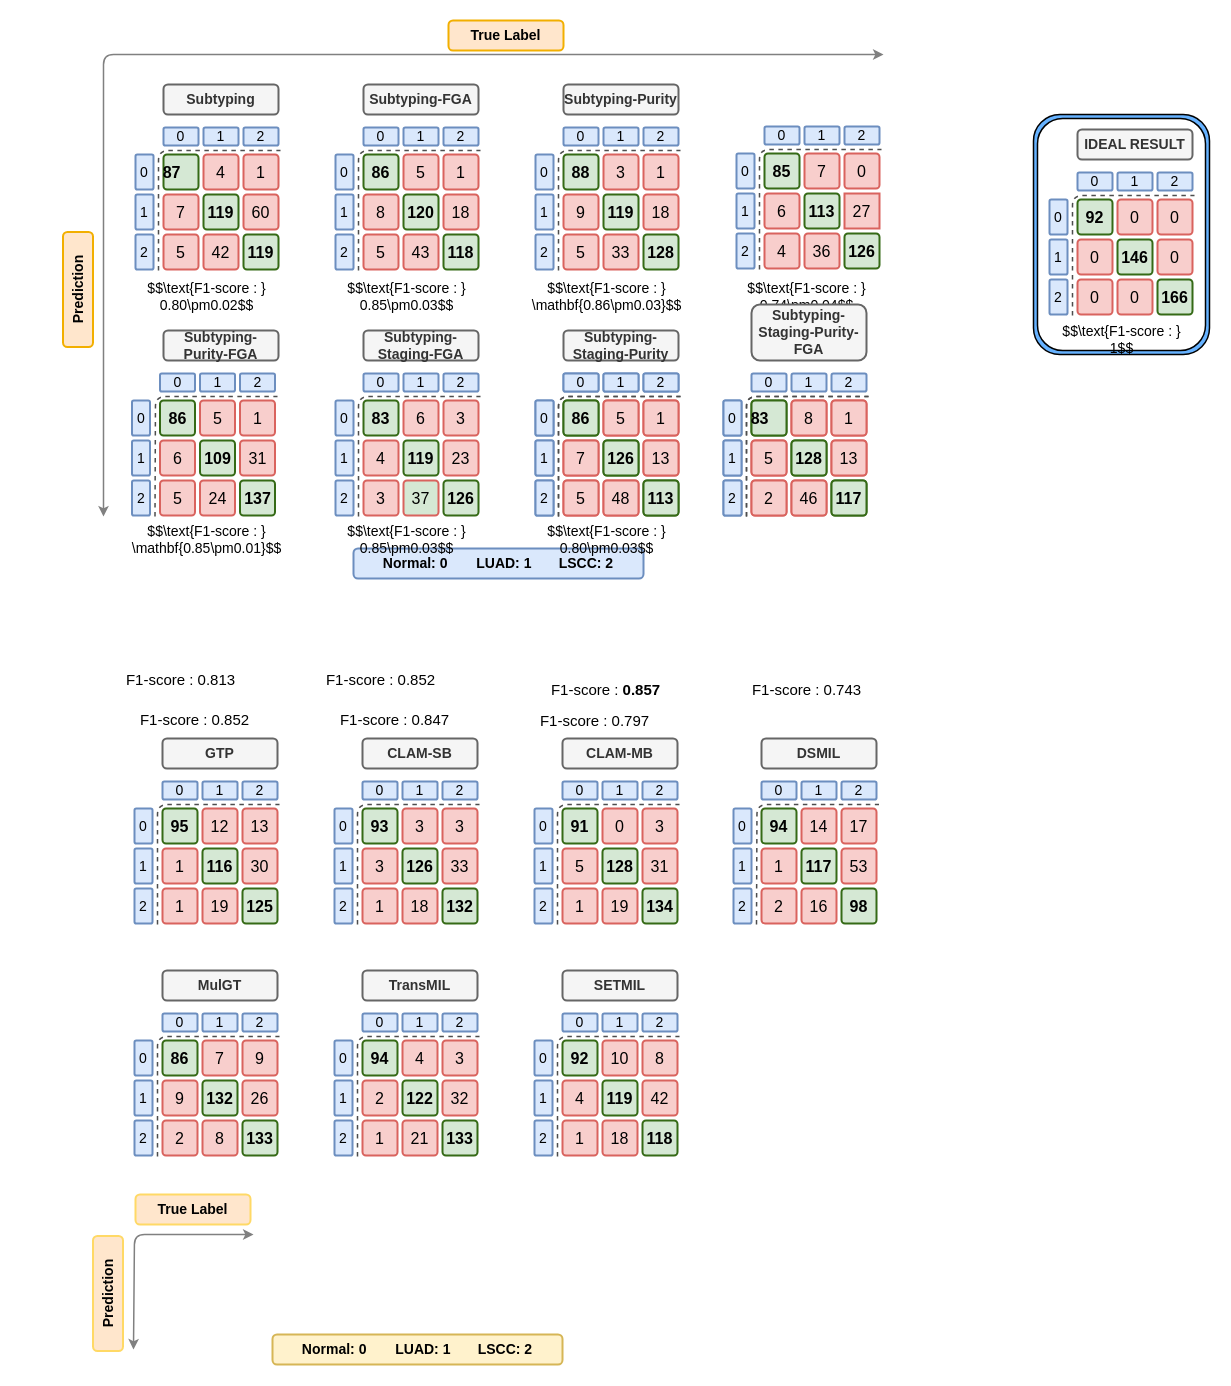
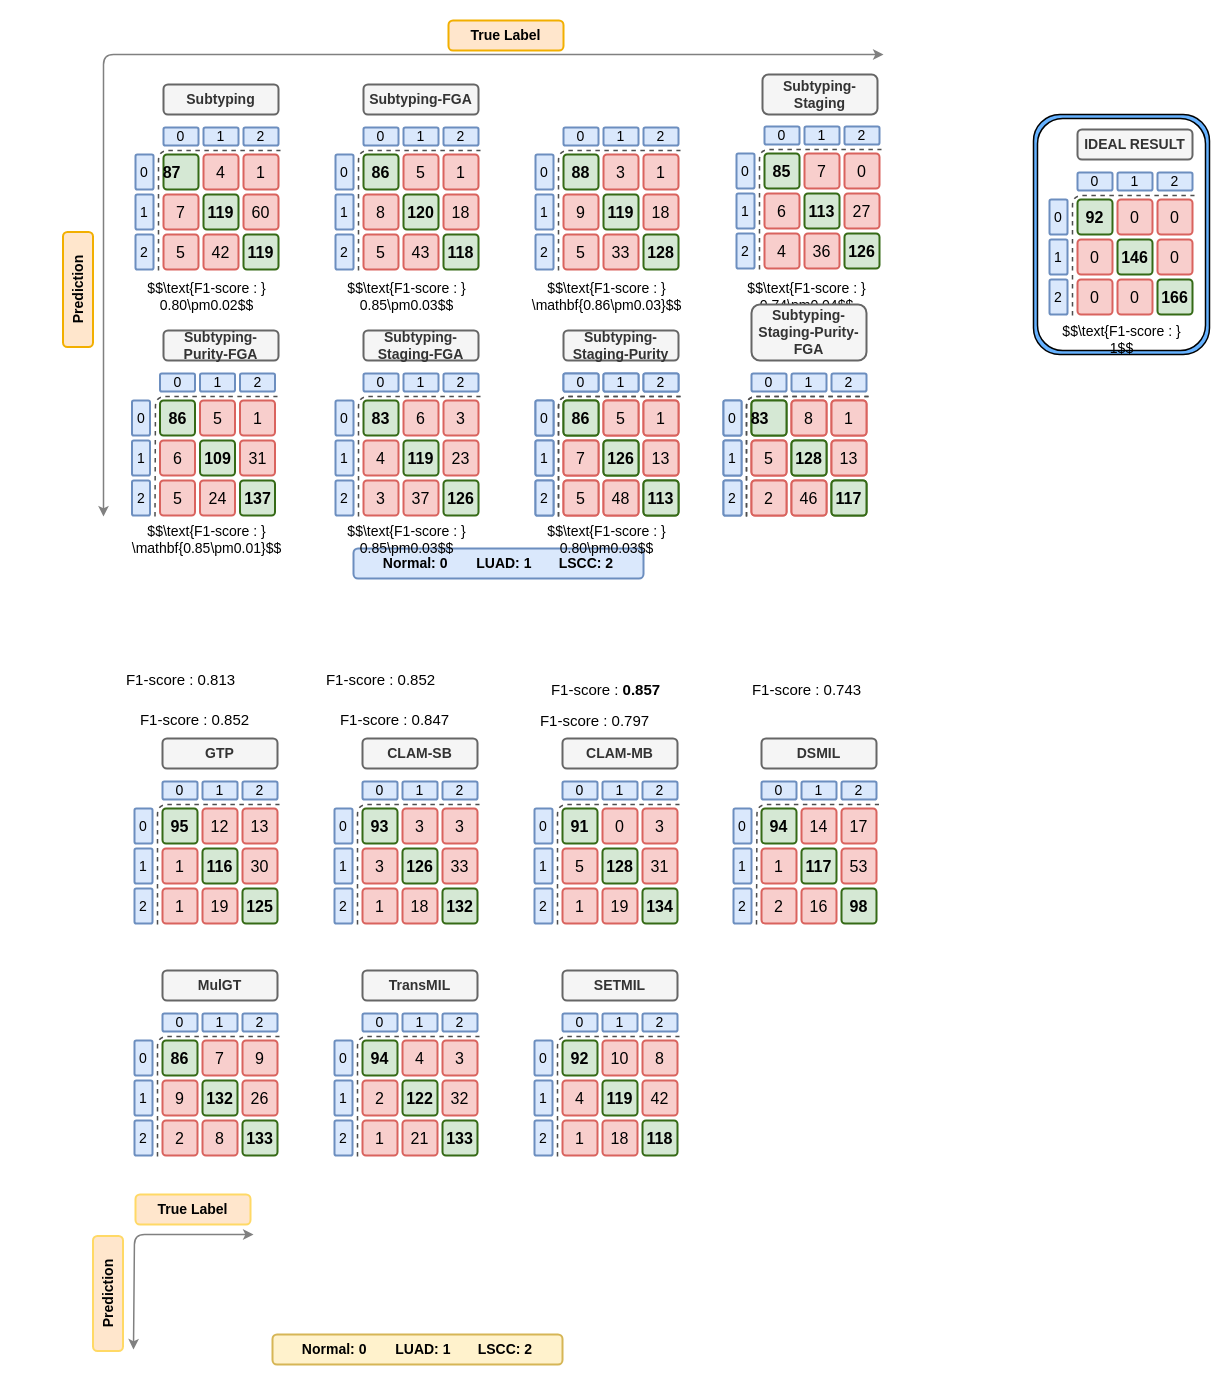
node "Subtyping-Staging": added
node "Subtyping-Purity": removed
node "27": shape rectangle -> rounded rectangle
node "37": fillcolor #d5e8d4 -> #f8cecc
